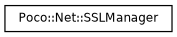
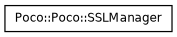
node "Poco::Net::SSLManager": label "Poco::Net::SSLManager" -> "Poco::Poco::SSLManager"
